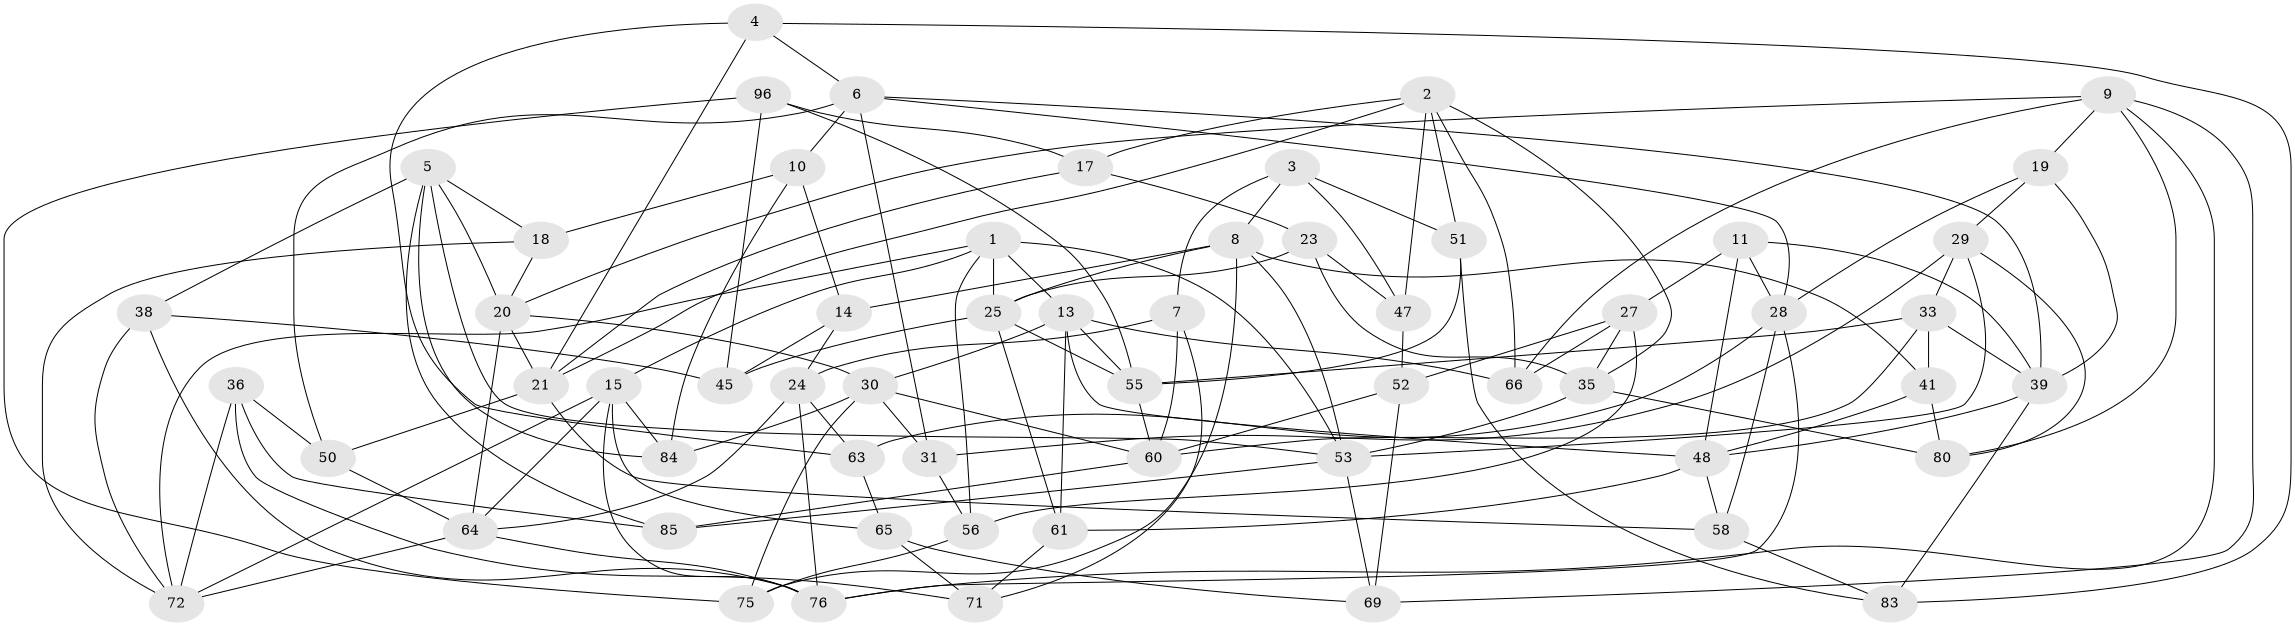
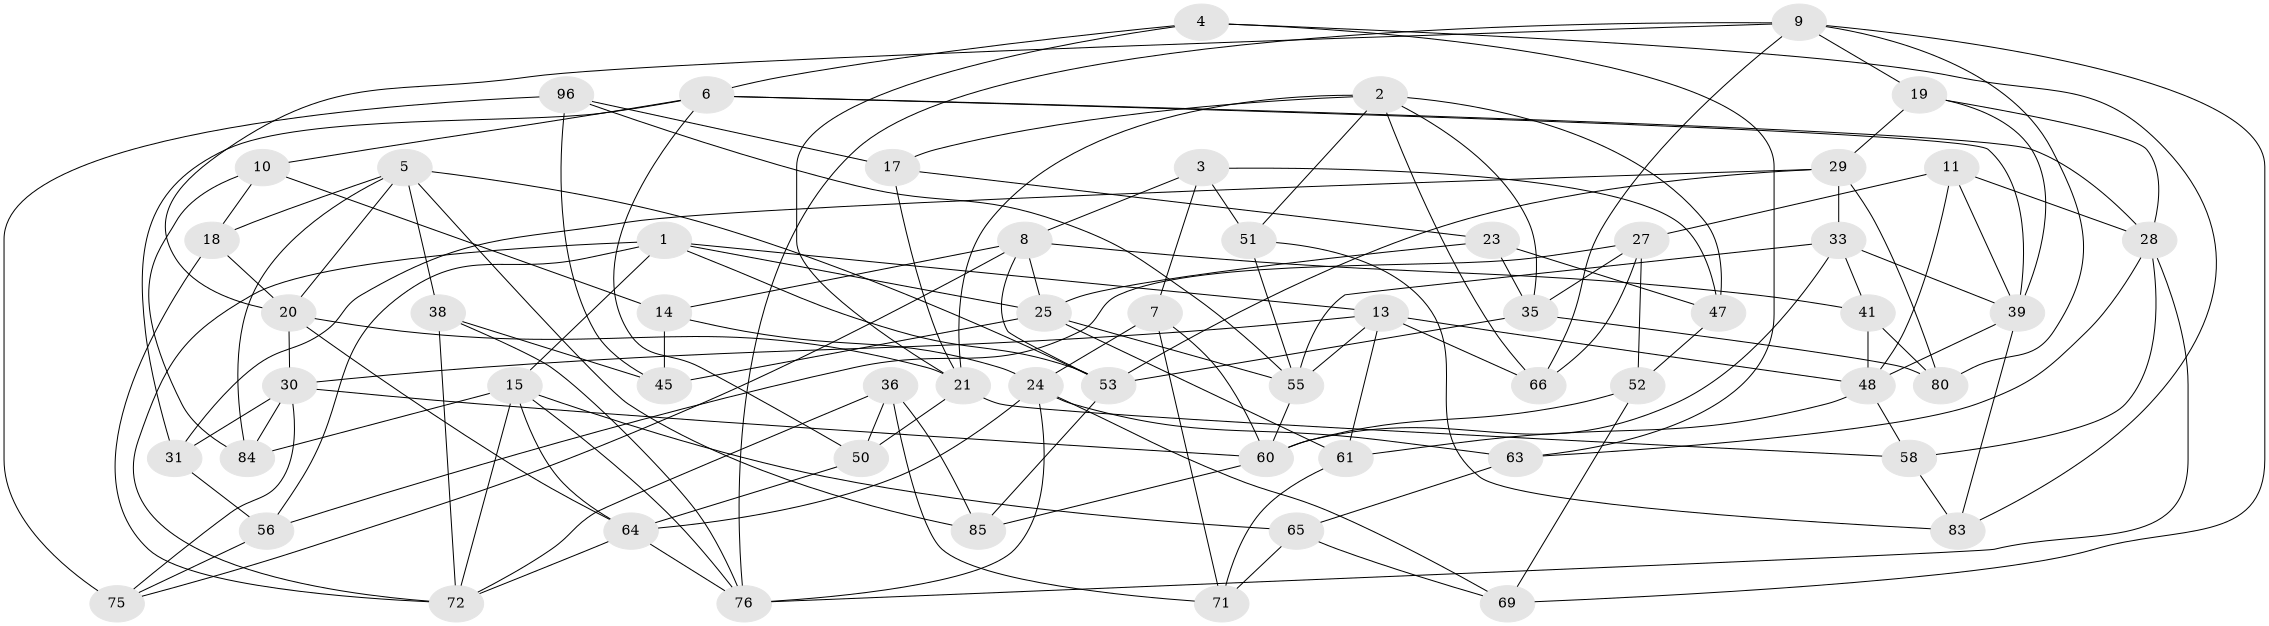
edge "53" -- "69": now "24" -- "69"
